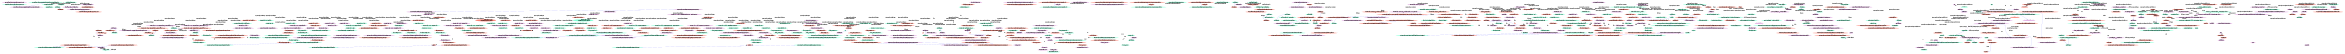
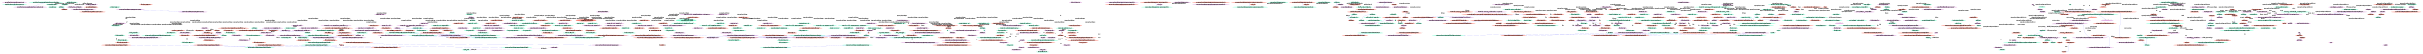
edge "Ninject.Tests.Integration.ConditionalBindingTests" -> "getWarrior.ShouldThrow<ActivationException>()": now "Ninject.Tests.Integration.ConditionalBindingTests" -> "this.kernel.Get<IWarrior>()"
node "Entry Unk.BeEquivalentTo": label "Entry Unk.BeEquivalentTo" -> "Entry Unk.NotBe"
